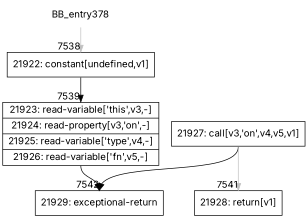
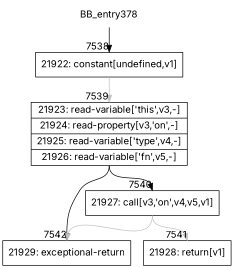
edge "BB_entry378" -> "21922: constant[undefined,v1]": color gray -> black
edge "21922: constant[undefined,v1]" -> "21923: read-variable['this',v3,-]": color black -> gray
edge "21927: call[v3,'on',v4,v5,v1]" -> "21929: exceptional-return": color black -> gray
edge "21923: read-variable['this',v3,-]" -> "21927: call[v3,'on',v4,v5,v1]": added
